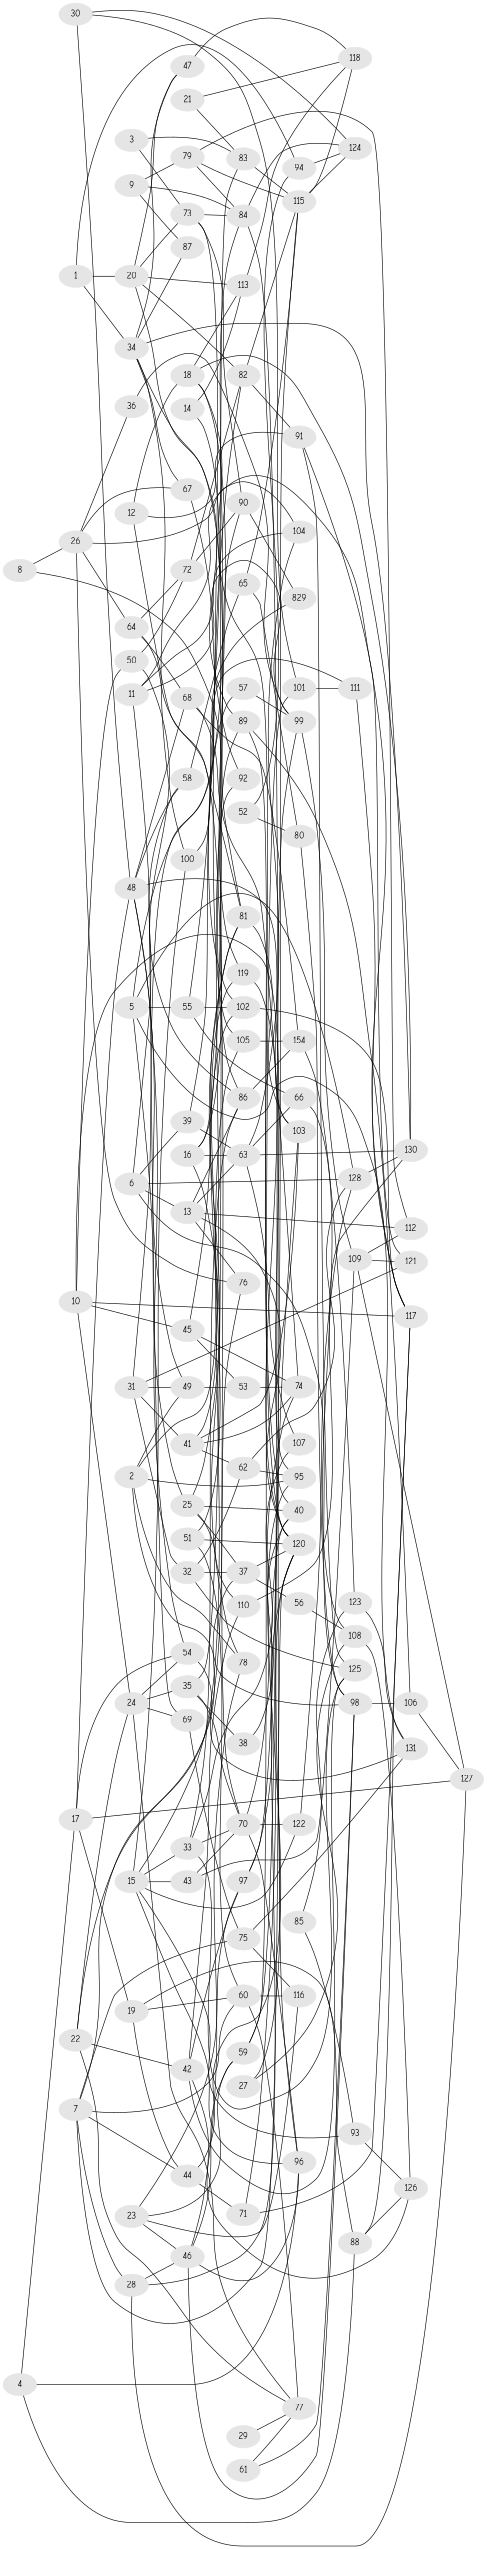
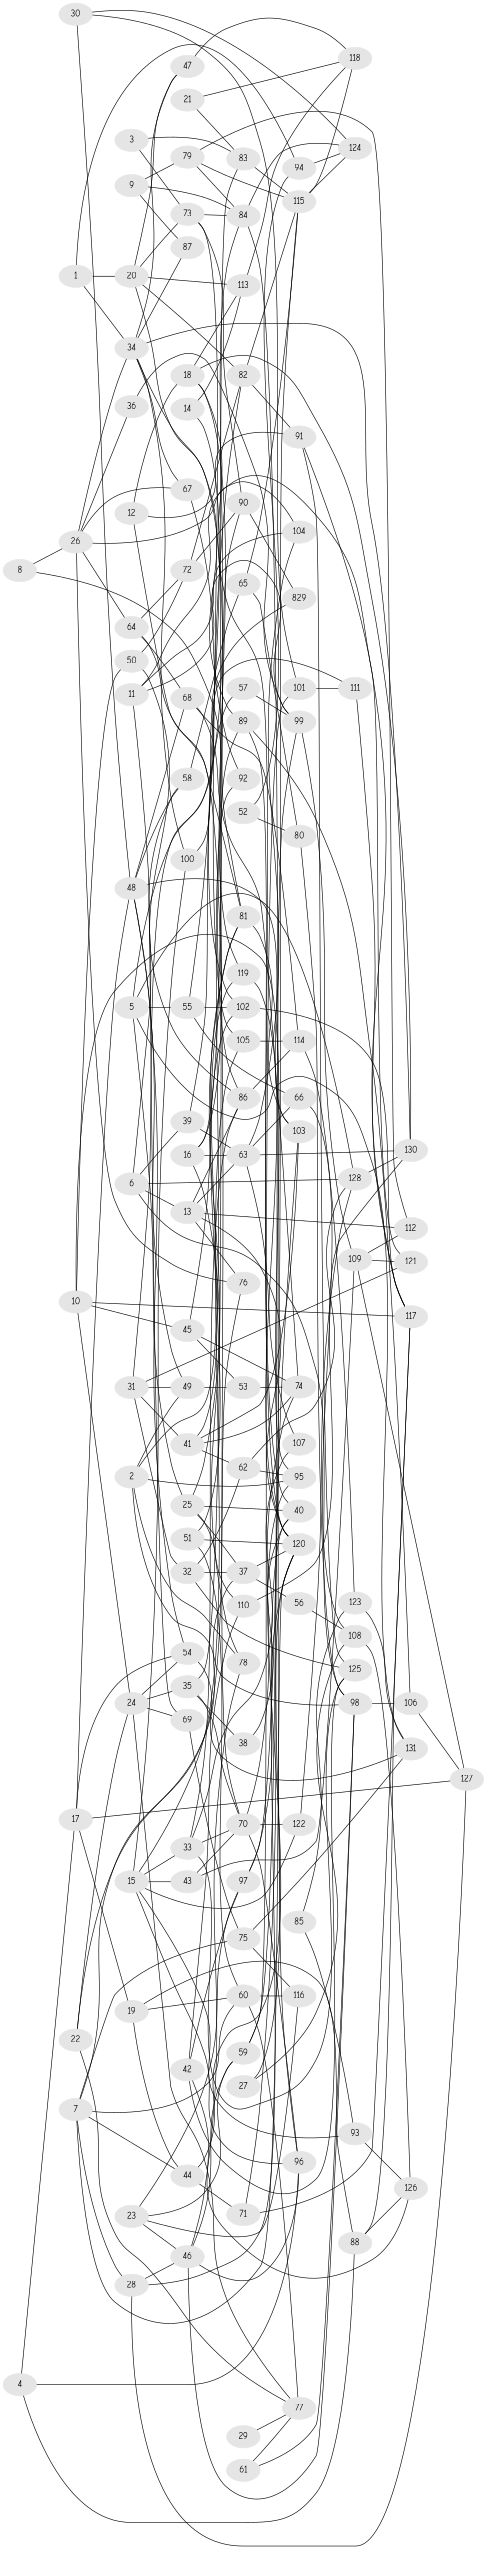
edge "34" -- "26": added
node "154": label "154" -> "114"
edge "22" -- "42": removed
